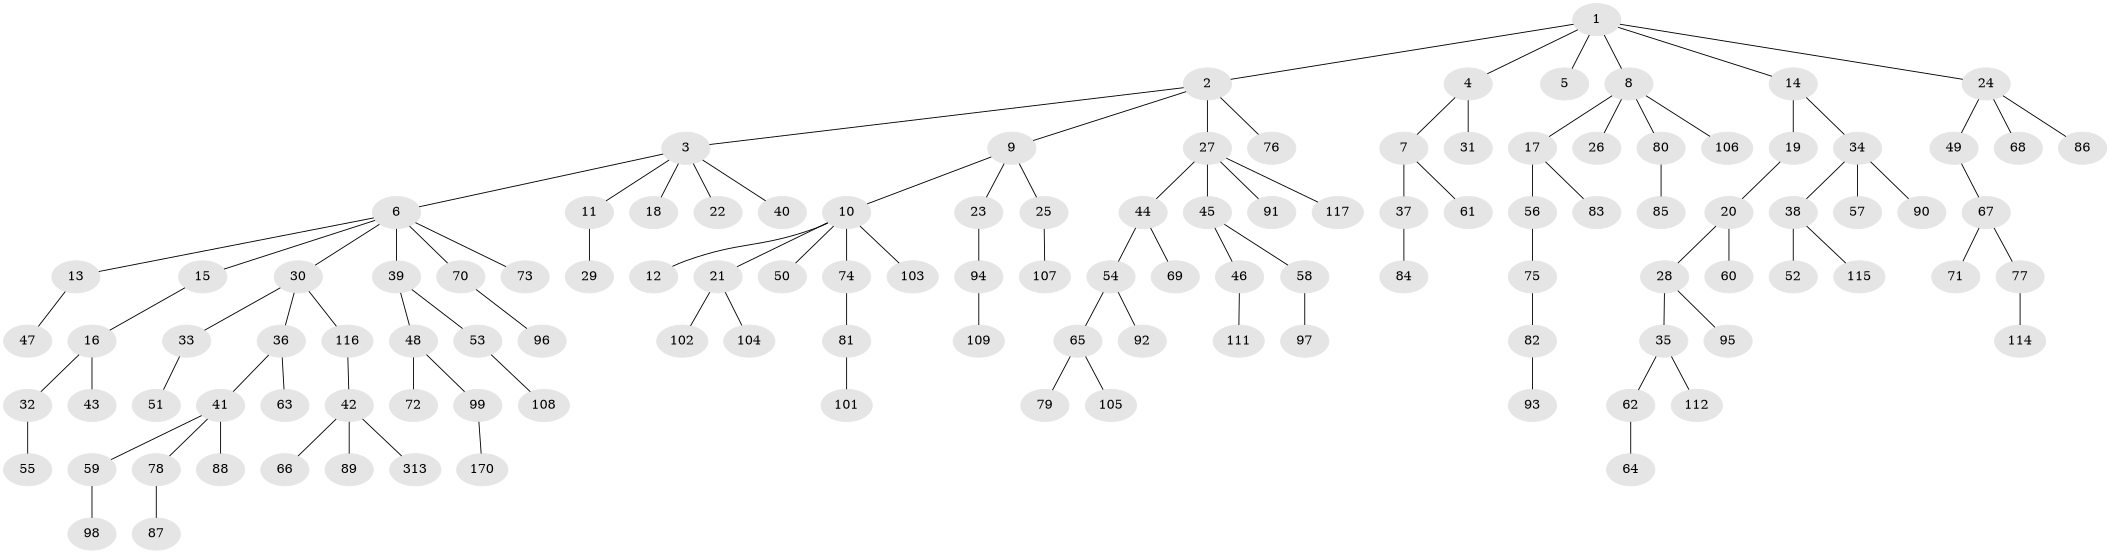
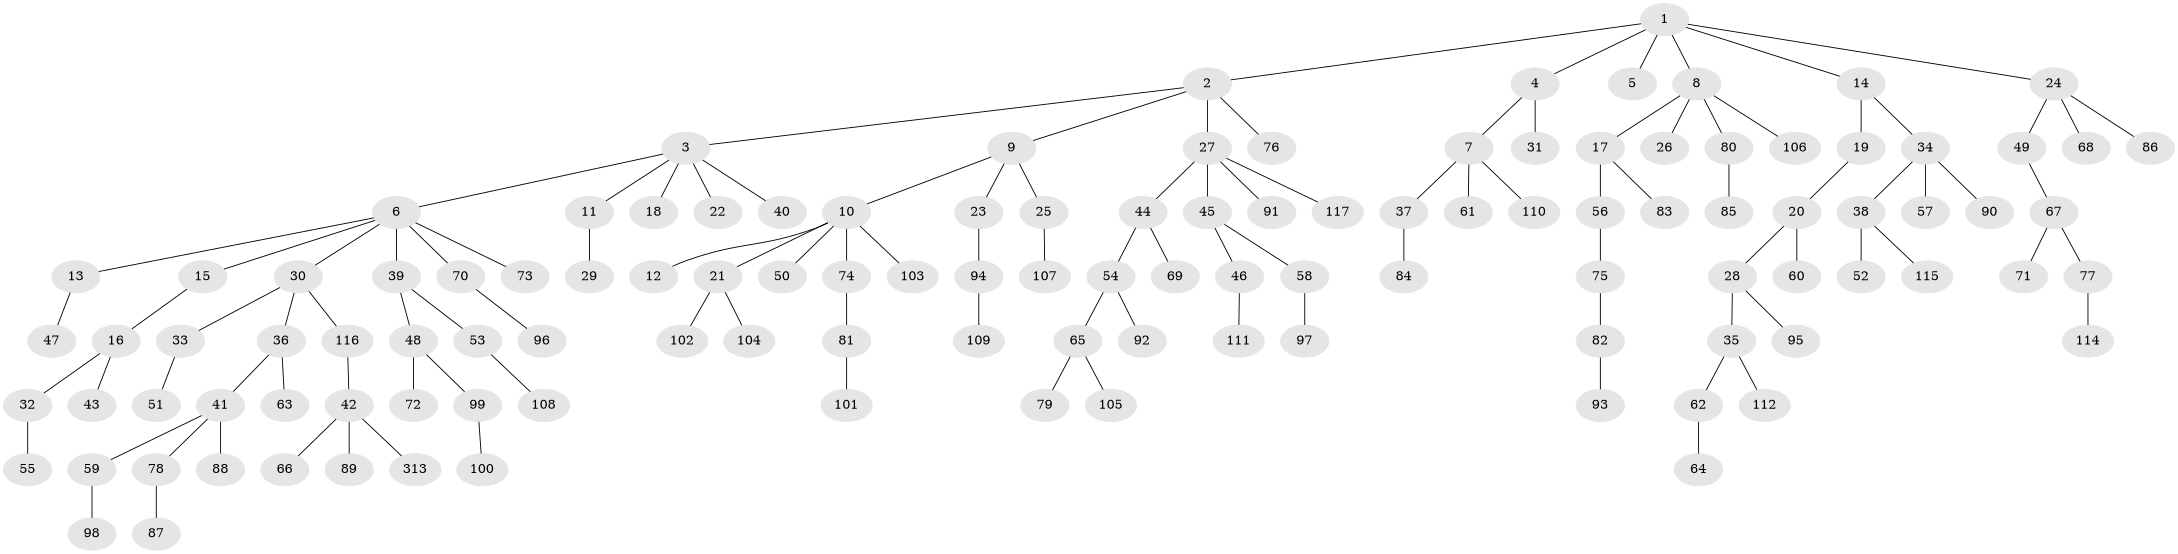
node "110": added
node "170": label "170" -> "100"
